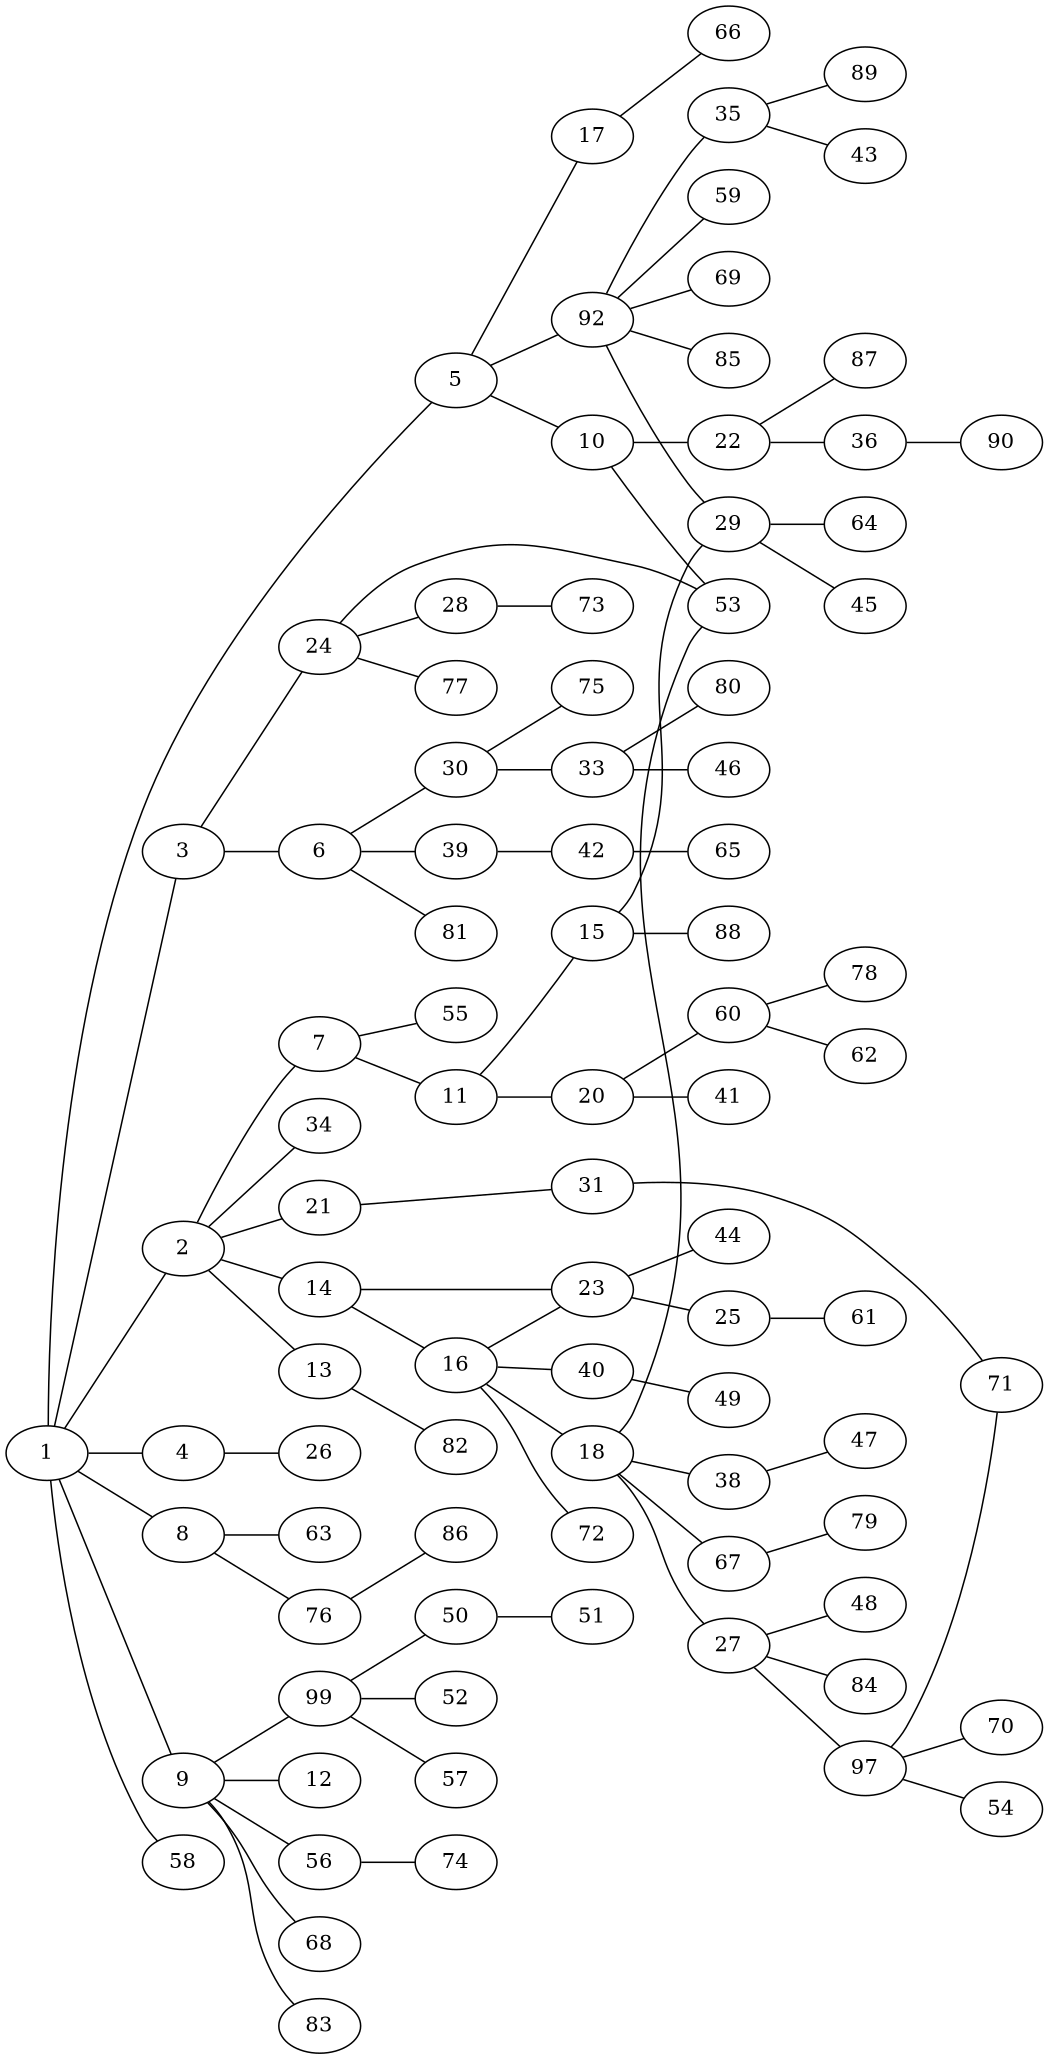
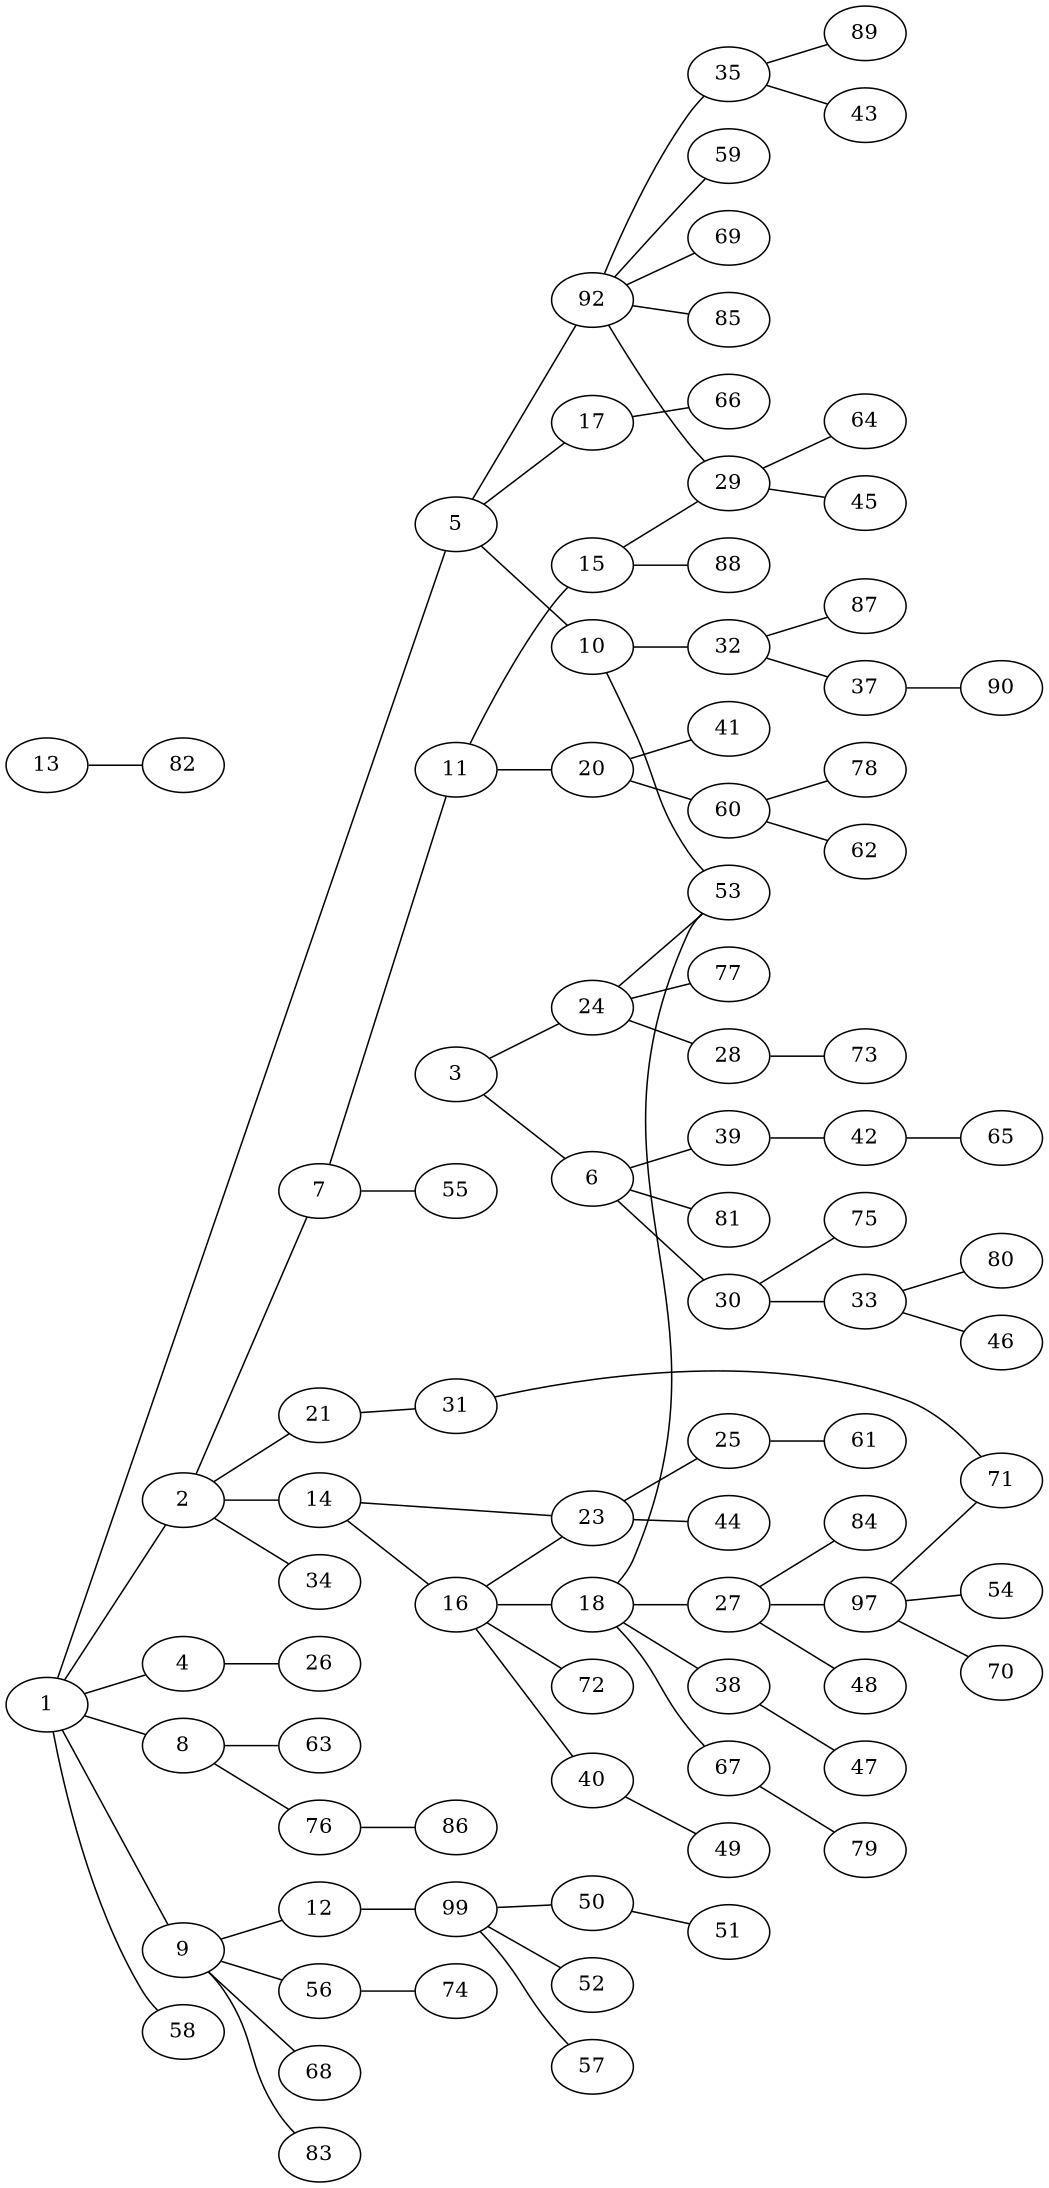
node "22": label "22" -> "32"
node "36": label "36" -> "37"
edge "3" -- "1": removed
edge "2" -- "13": removed
edge "99" -- "9": now "99" -- "12"
